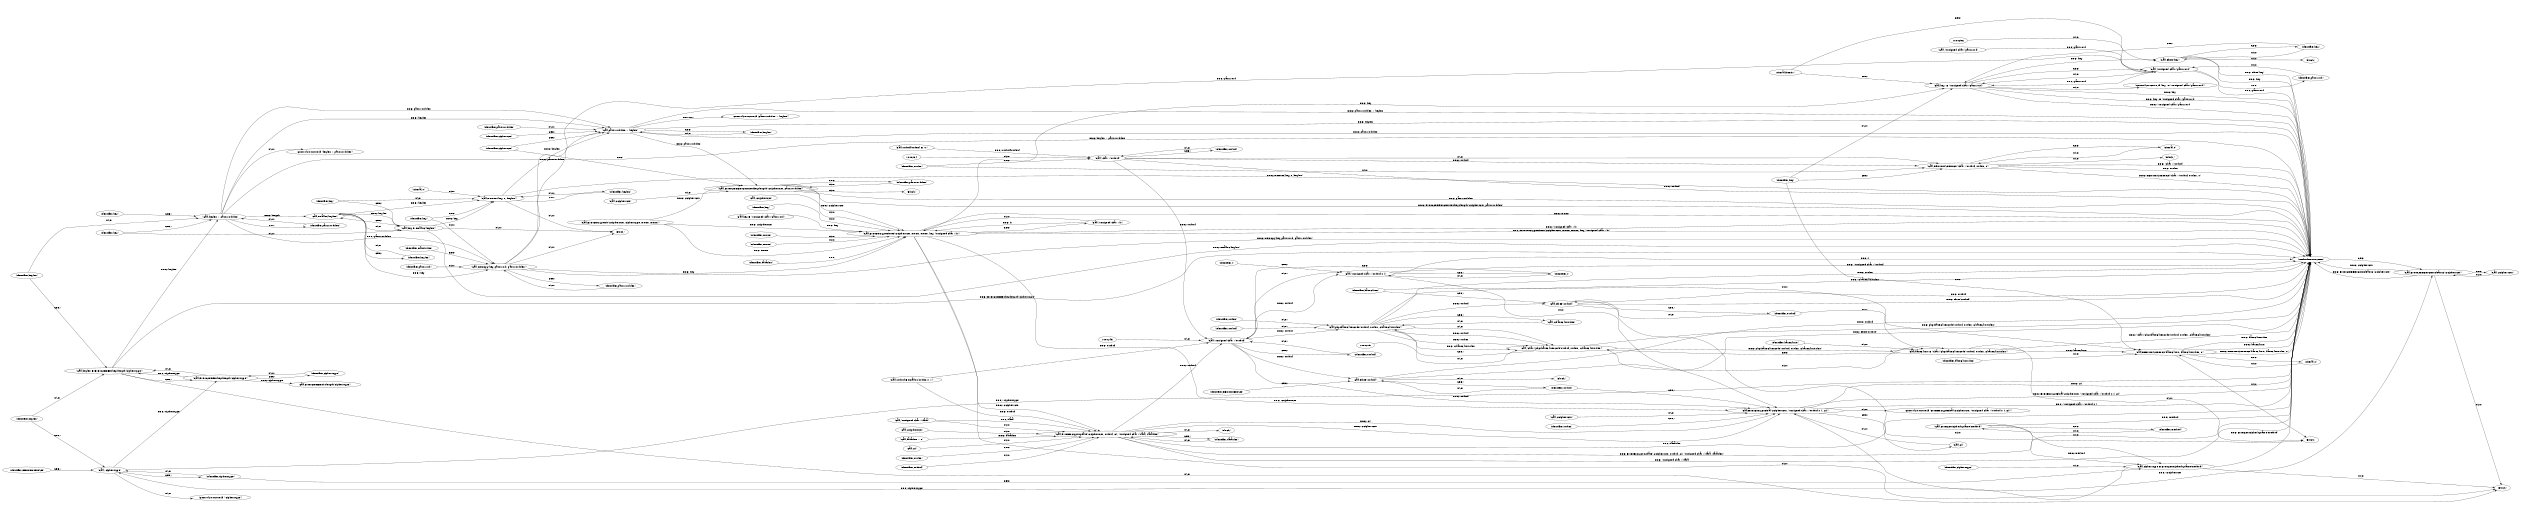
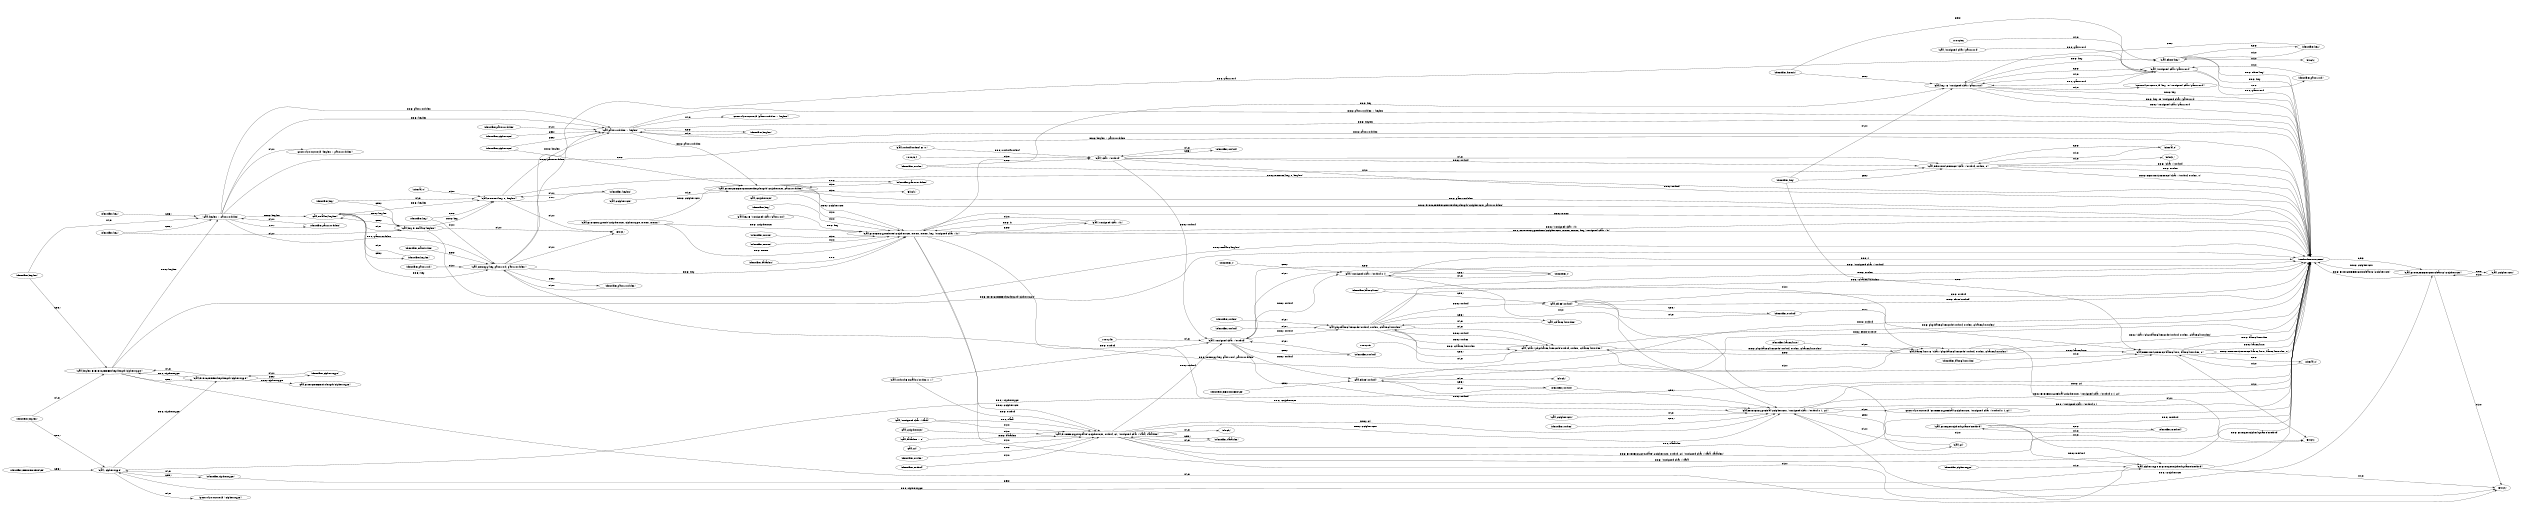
node "(Literal,free_iv)": label "(Literal,free_iv)" -> "(Identifier,free_iv)"
edge "(Call,password_len > keylen)" -> "(ControlStructure,if (password_len > keylen))": label "RETVAL: " -> "AST: "
edge "(Call,keylen > password_len)" -> "(Call,emalloc(keylen))": label "DDG: length" -> "DDG: keylen"
edge "(Call,memcpy(key, password, password_len))" -> "(MethodReturn,RET)": now "(Call,memcpy(key, password, password_len))" -> "(Call,RETVAL_STRINGL(base64_str, base64_str_len, 0))"
